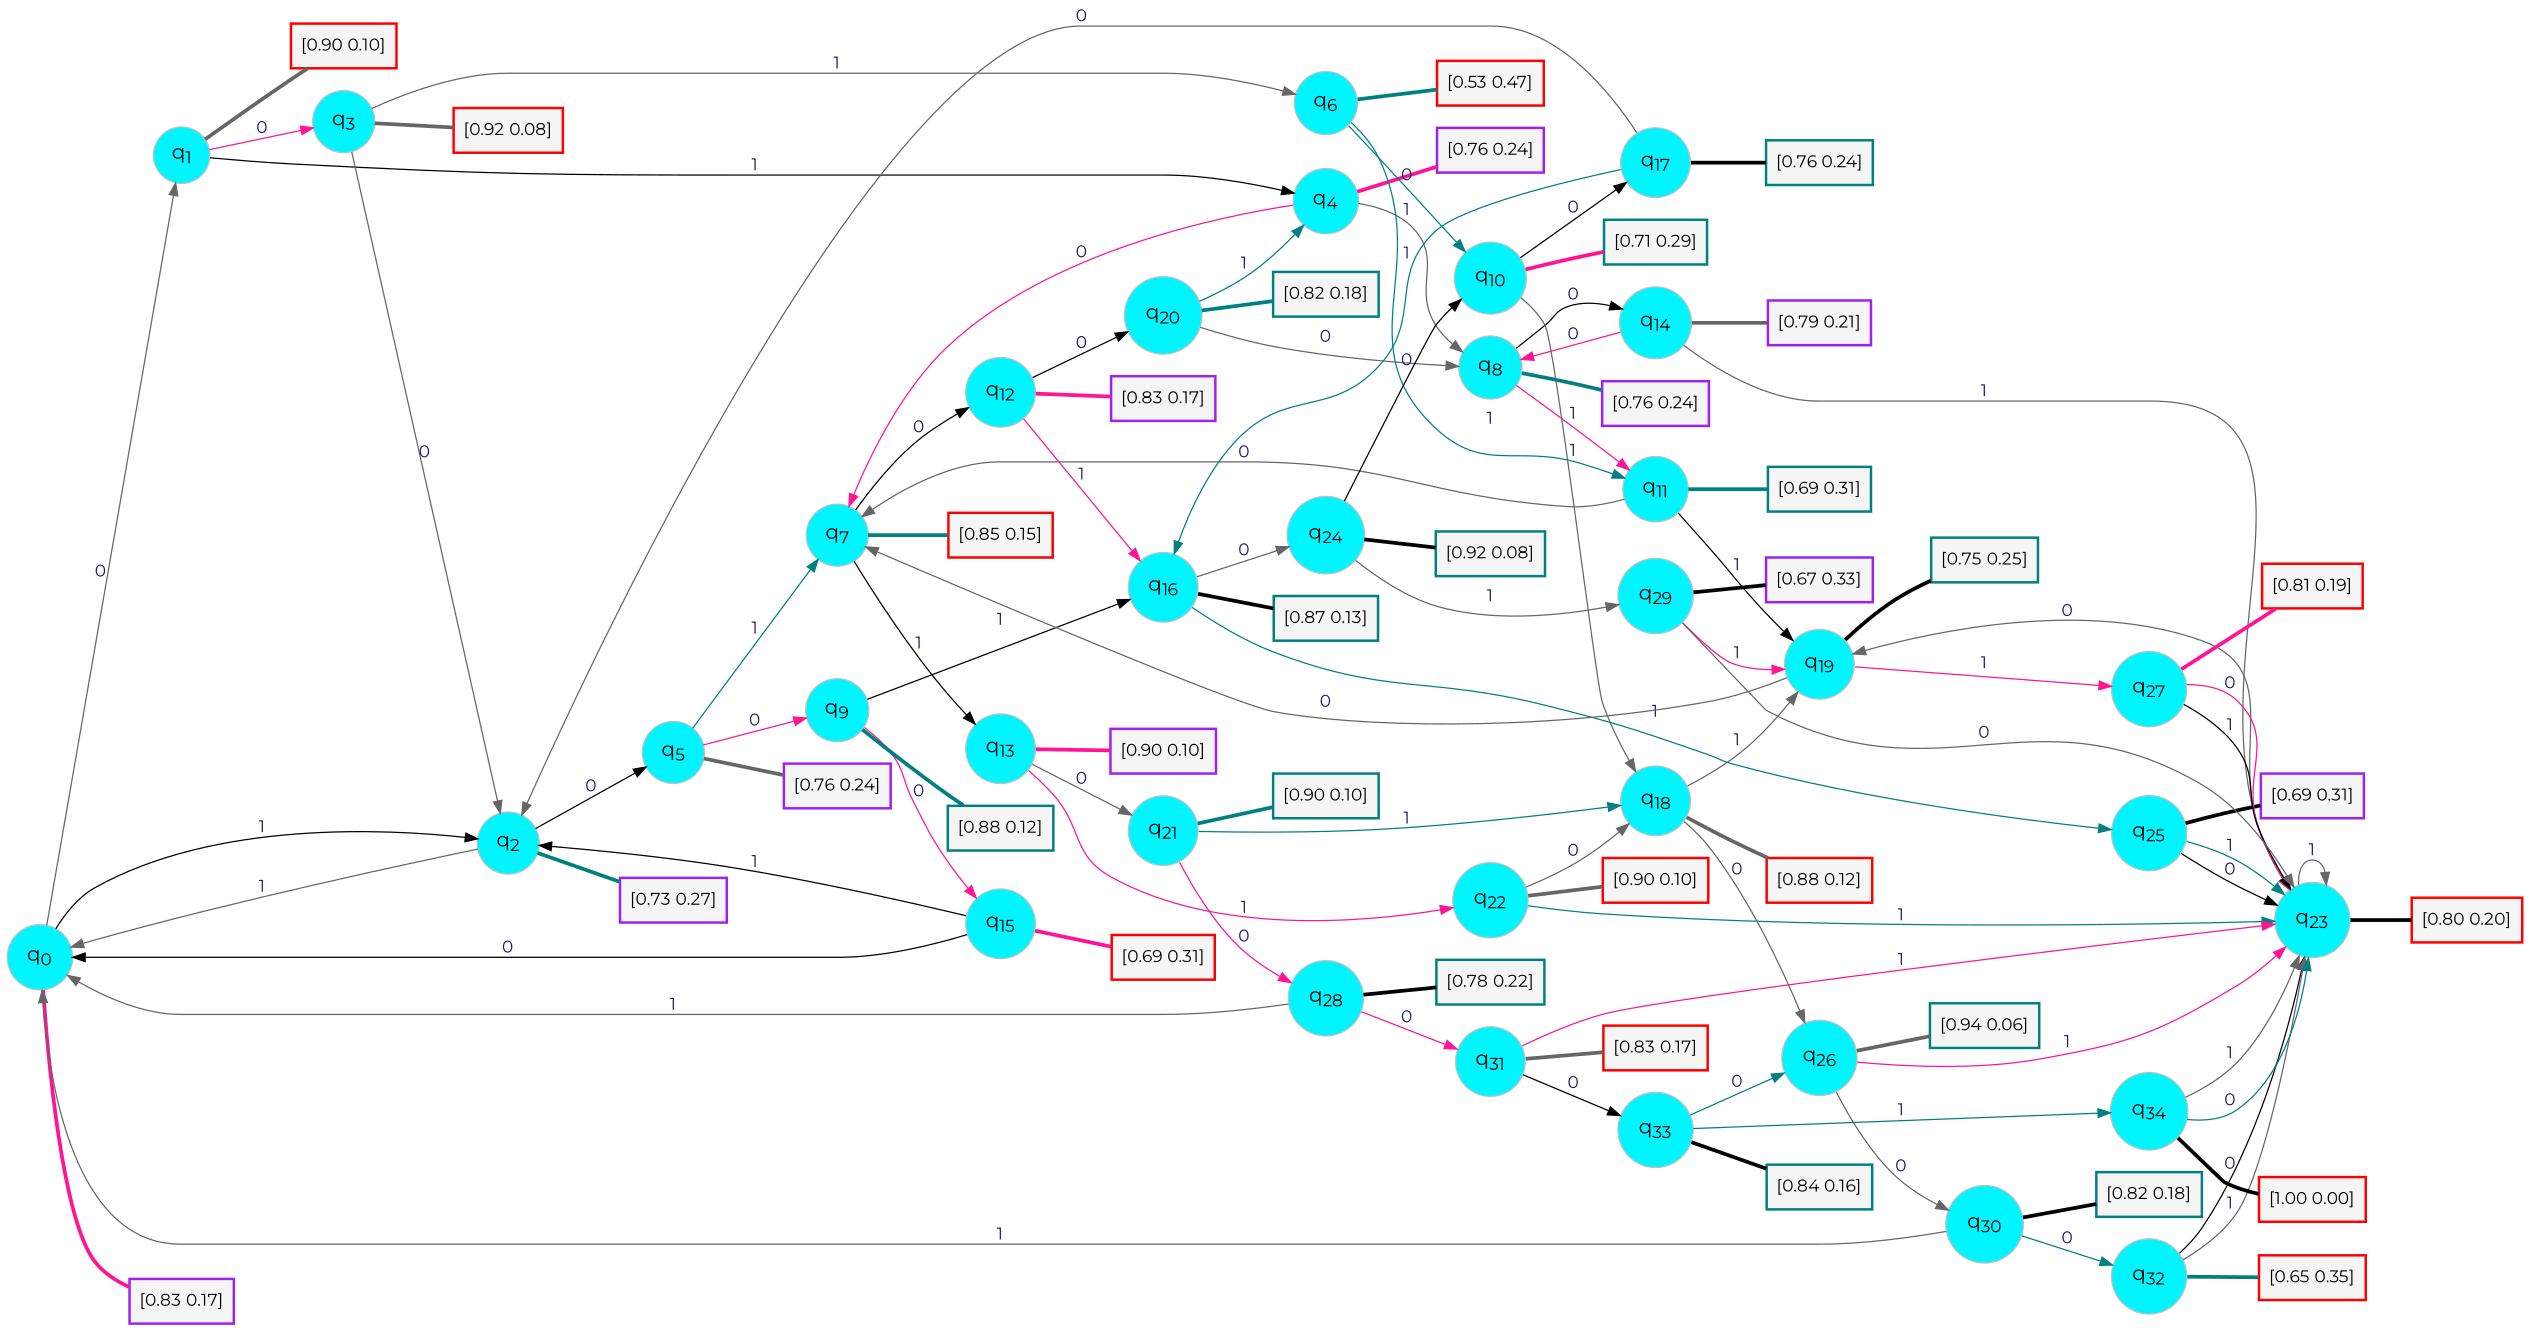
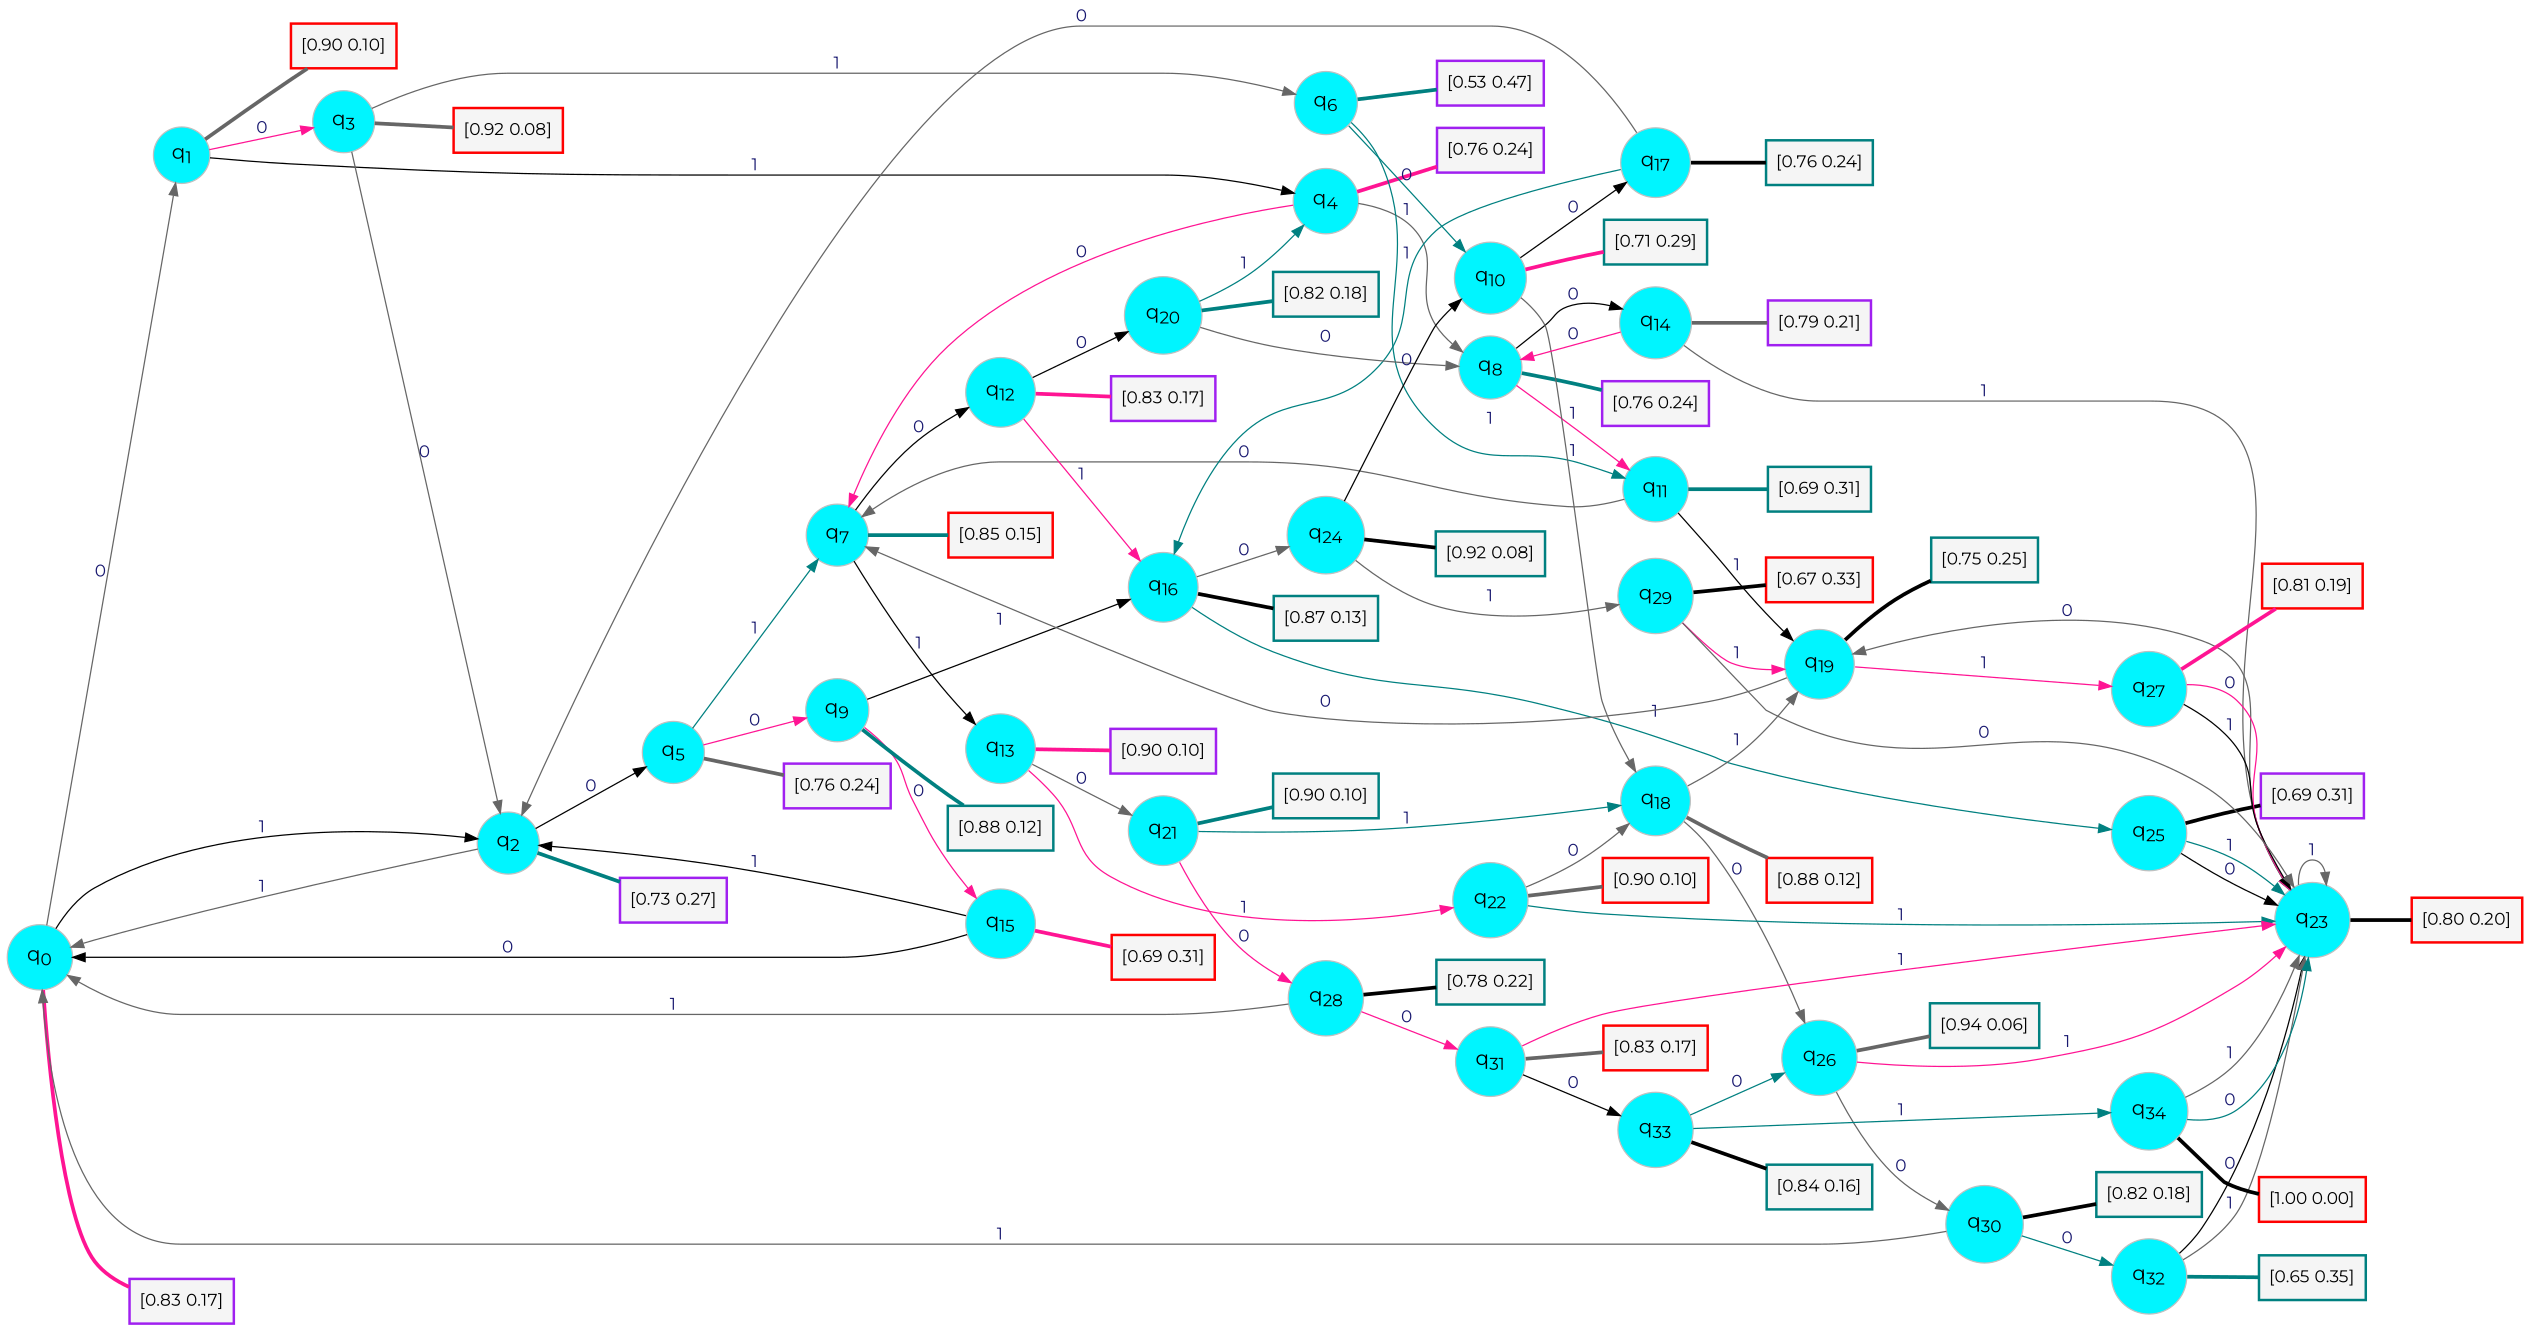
node "[0.53 0.47]": color red -> purple
node "[0.67 0.33]": color purple -> red
node "[0.65 0.35]": color red -> teal
